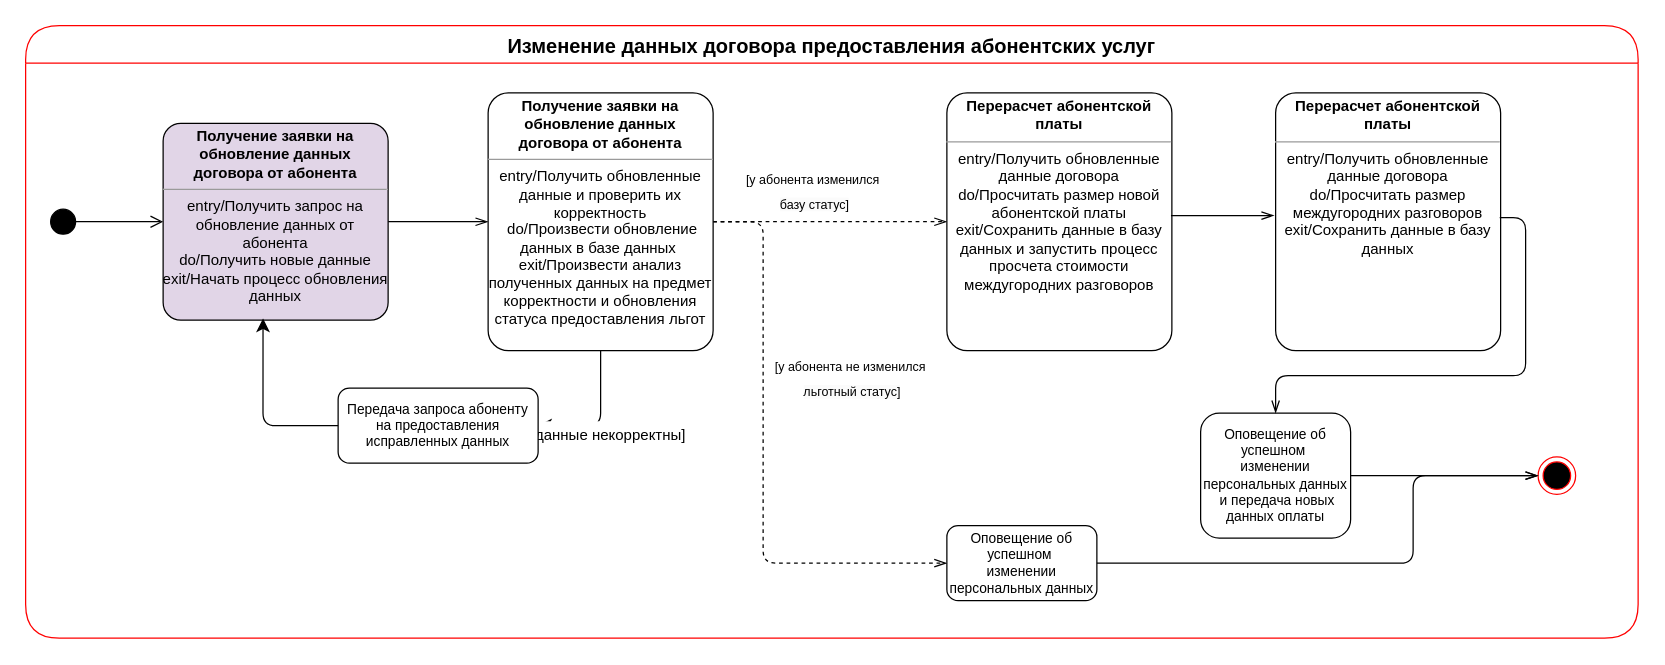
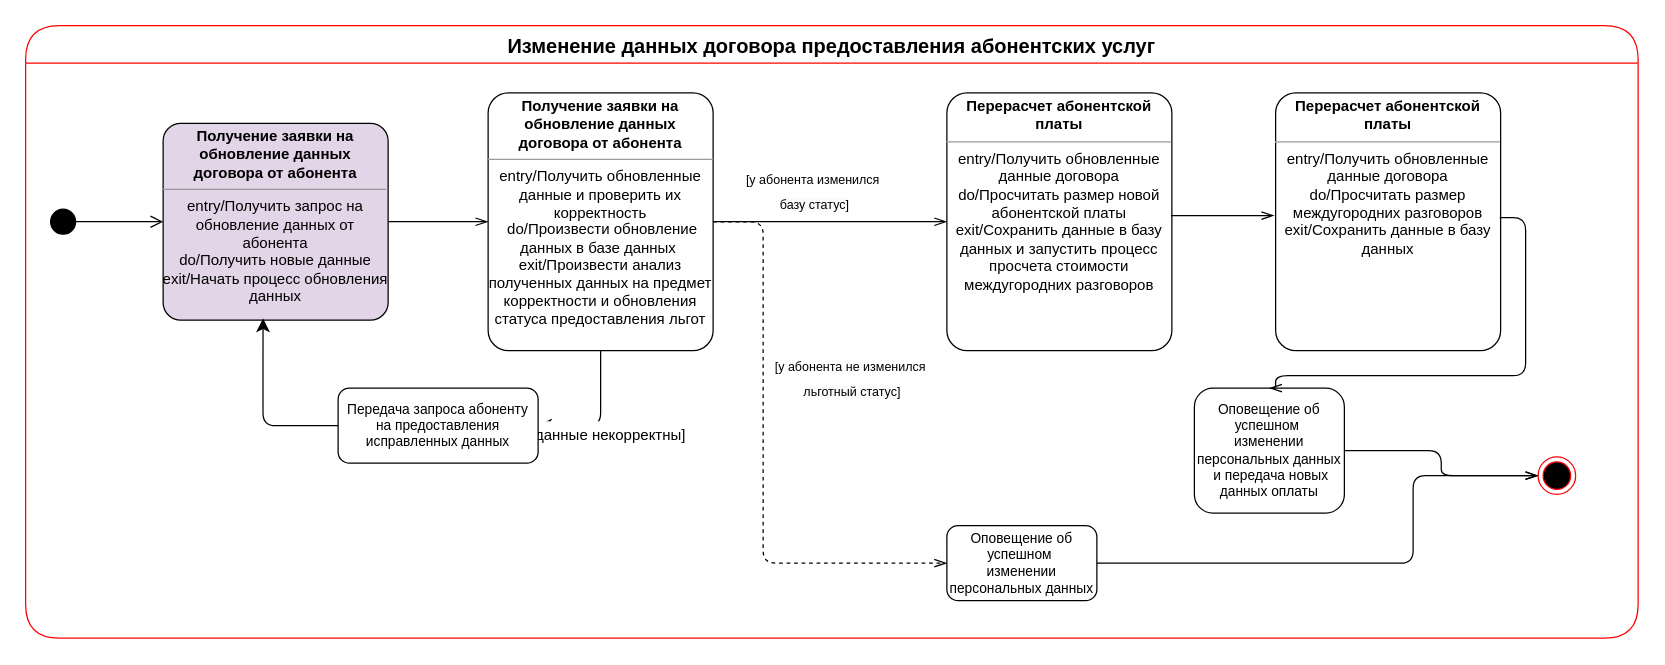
edge "Получение заявки на обновление данных договора от абонента entry/Получить обновленные данные и проверить их корректность do/Произвести обновление данных в базе данных exit/Произвести анализ полученных данных на предмет корректности и обновления статуса предоставления льгот" -> "Перерасчет абонентской платы entry/Получить обновленные данные договораdo/Просчитать размер новой абонентской платыexit/Сохранить данные в базу данных и запустить процесс просчета стоимости междугородних разговоров": style dashed -> solid
node "Оповещение об успешном изменении персональных данных и передача новых данных оплаты": moved (1276, 476) -> (1269, 451)
